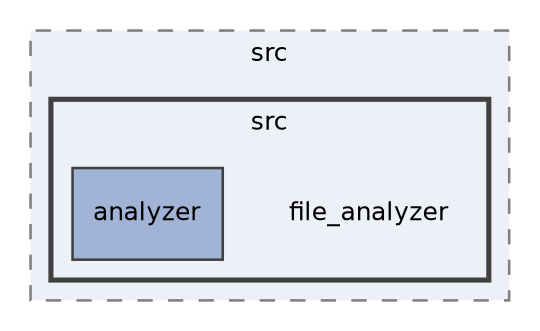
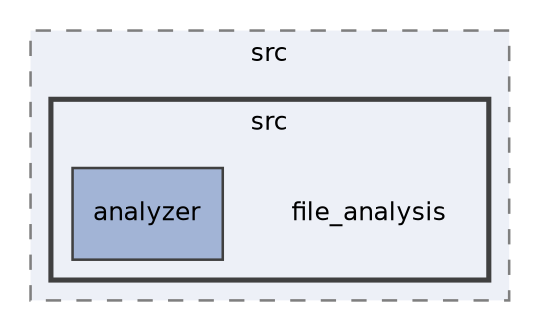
node "file_analyzer": label "file_analyzer" -> "file_analysis"
